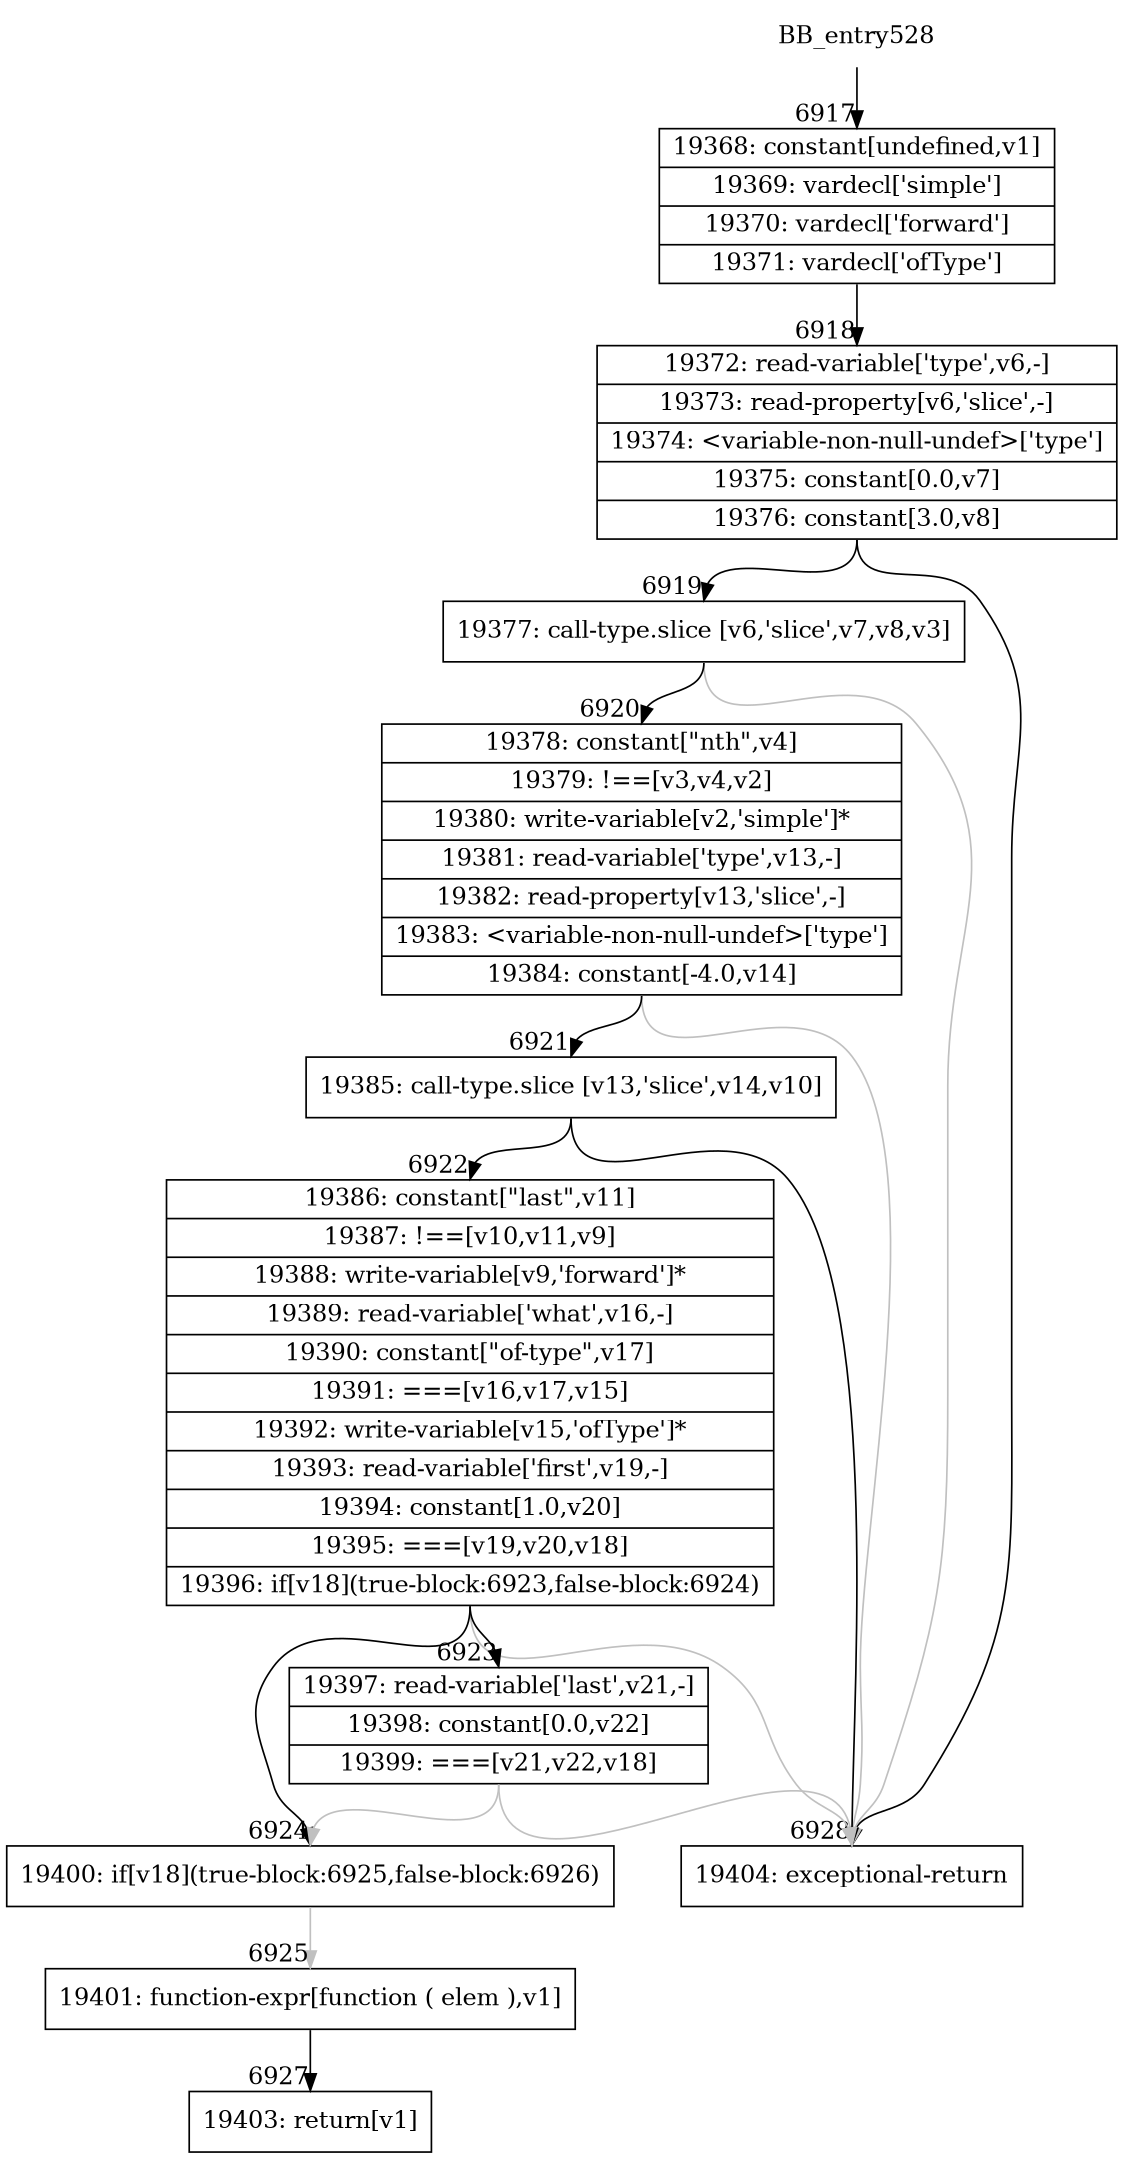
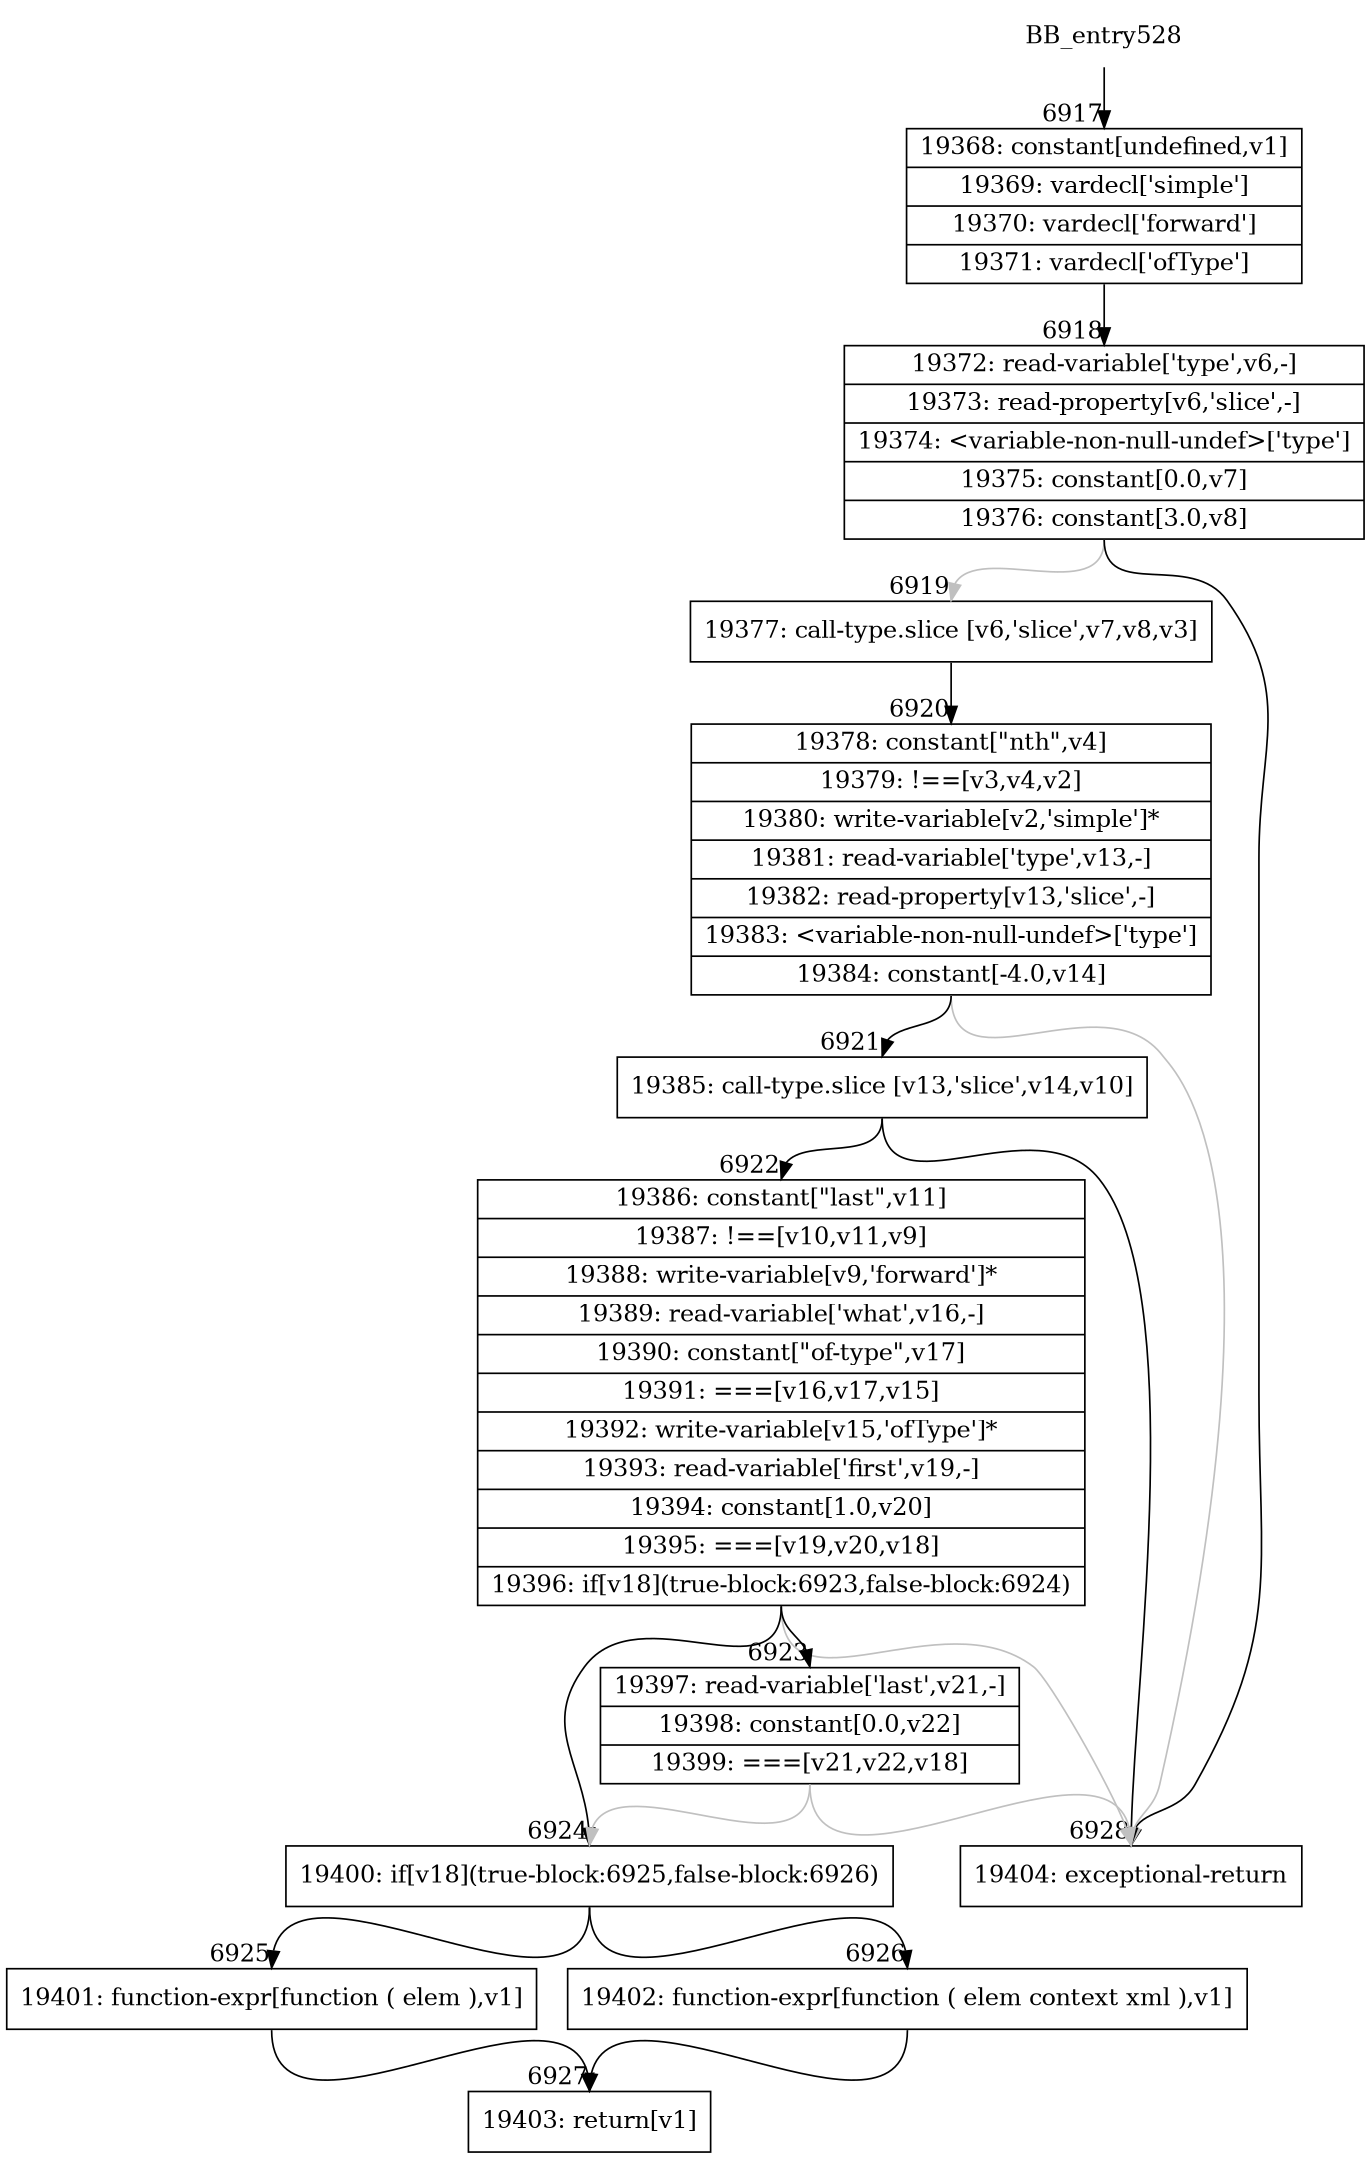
edge "19372: read-variable['type',v6,-]" -> "19377: call-type.slice [v6,'slice',v7,v8,v3]": color black -> gray
edge "19377: call-type.slice [v6,'slice',v7,v8,v3]" -> "19404: exceptional-return": removed
edge "19400: if[v18](true-block:6925,false-block:6926)" -> "19401: function-expr[function ( elem ),v1]": color gray -> black
node "19402: function-expr[function ( elem context xml ),v1]": added
